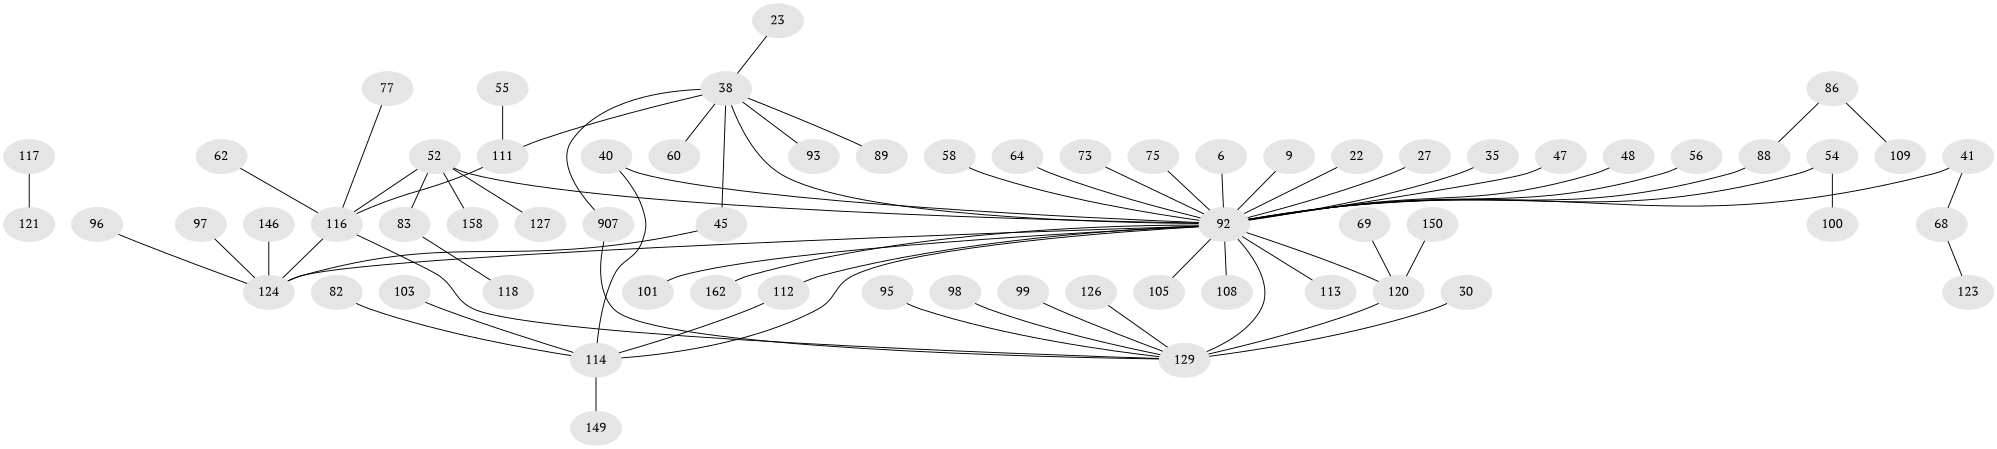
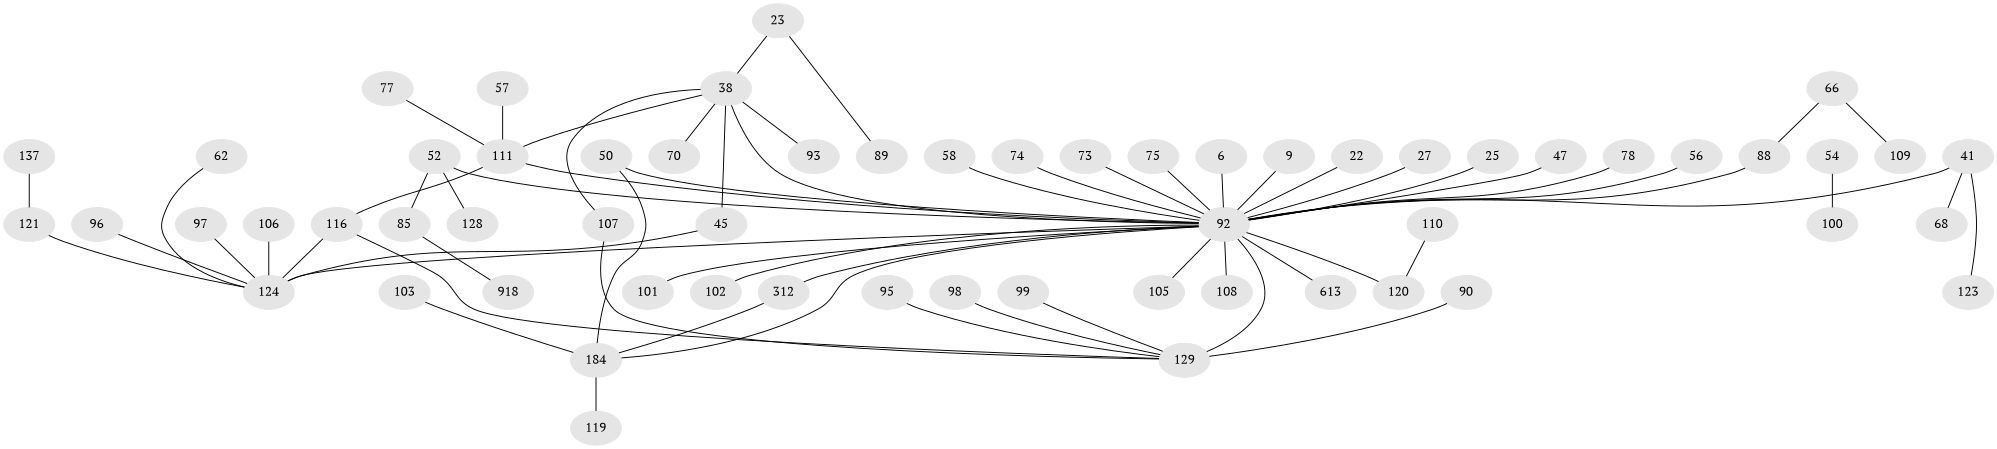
node "55": label "55" -> "57"
node "86": label "86" -> "66"
edge "38" -- "89": now "23" -- "89"
edge "77" -- "116": now "77" -- "111"
node "117": label "117" -> "137"
node "40": label "40" -> "50"
node "60": label "60" -> "70"
node "64": label "64" -> "74"
node "35": label "35" -> "25"
node "48": label "48" -> "78"
edge "62" -- "116": now "62" -- "124"
edge "52" -- "116": removed
edge "54" -- "92": now "111" -- "92"
node "146": label "146" -> "106"
node "83": label "83" -> "85"
node "158": label "158" -> "128"
node "127": removed
node "907": label "907" -> "107"
node "69": removed
node "150": label "150" -> "110"
edge "68" -- "123": now "41" -- "123"
edge "121" -- "124": added
node "82": removed
node "118": label "118" -> "918"
node "162": label "162" -> "102"
node "112": label "112" -> "312"
node "126": removed
node "113": label "113" -> "613"
node "30": label "30" -> "90"
edge "120" -- "129": removed
node "114": label "114" -> "184"
node "149": label "149" -> "119"
